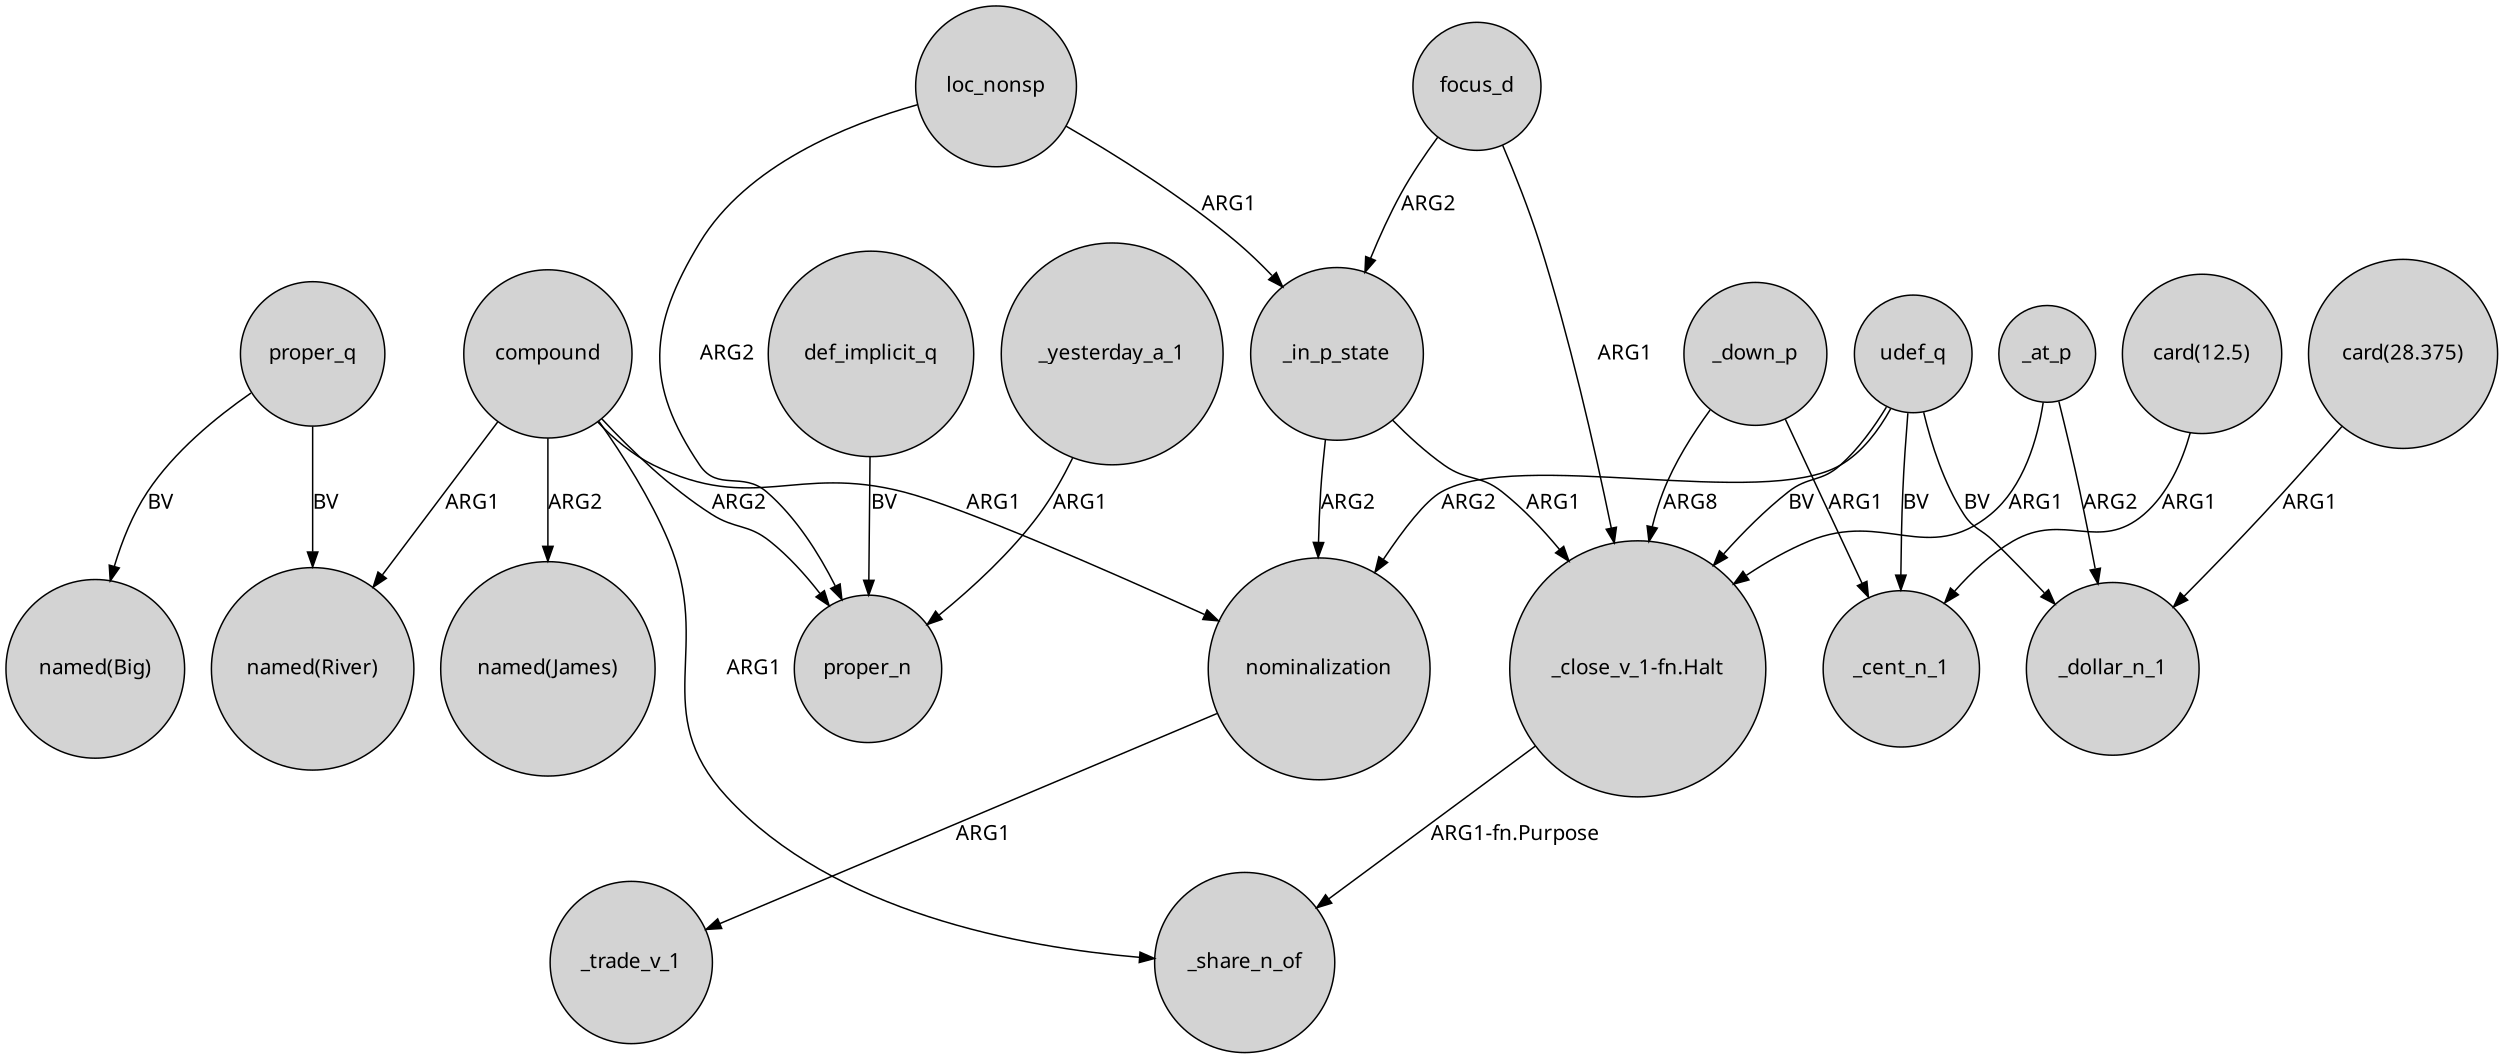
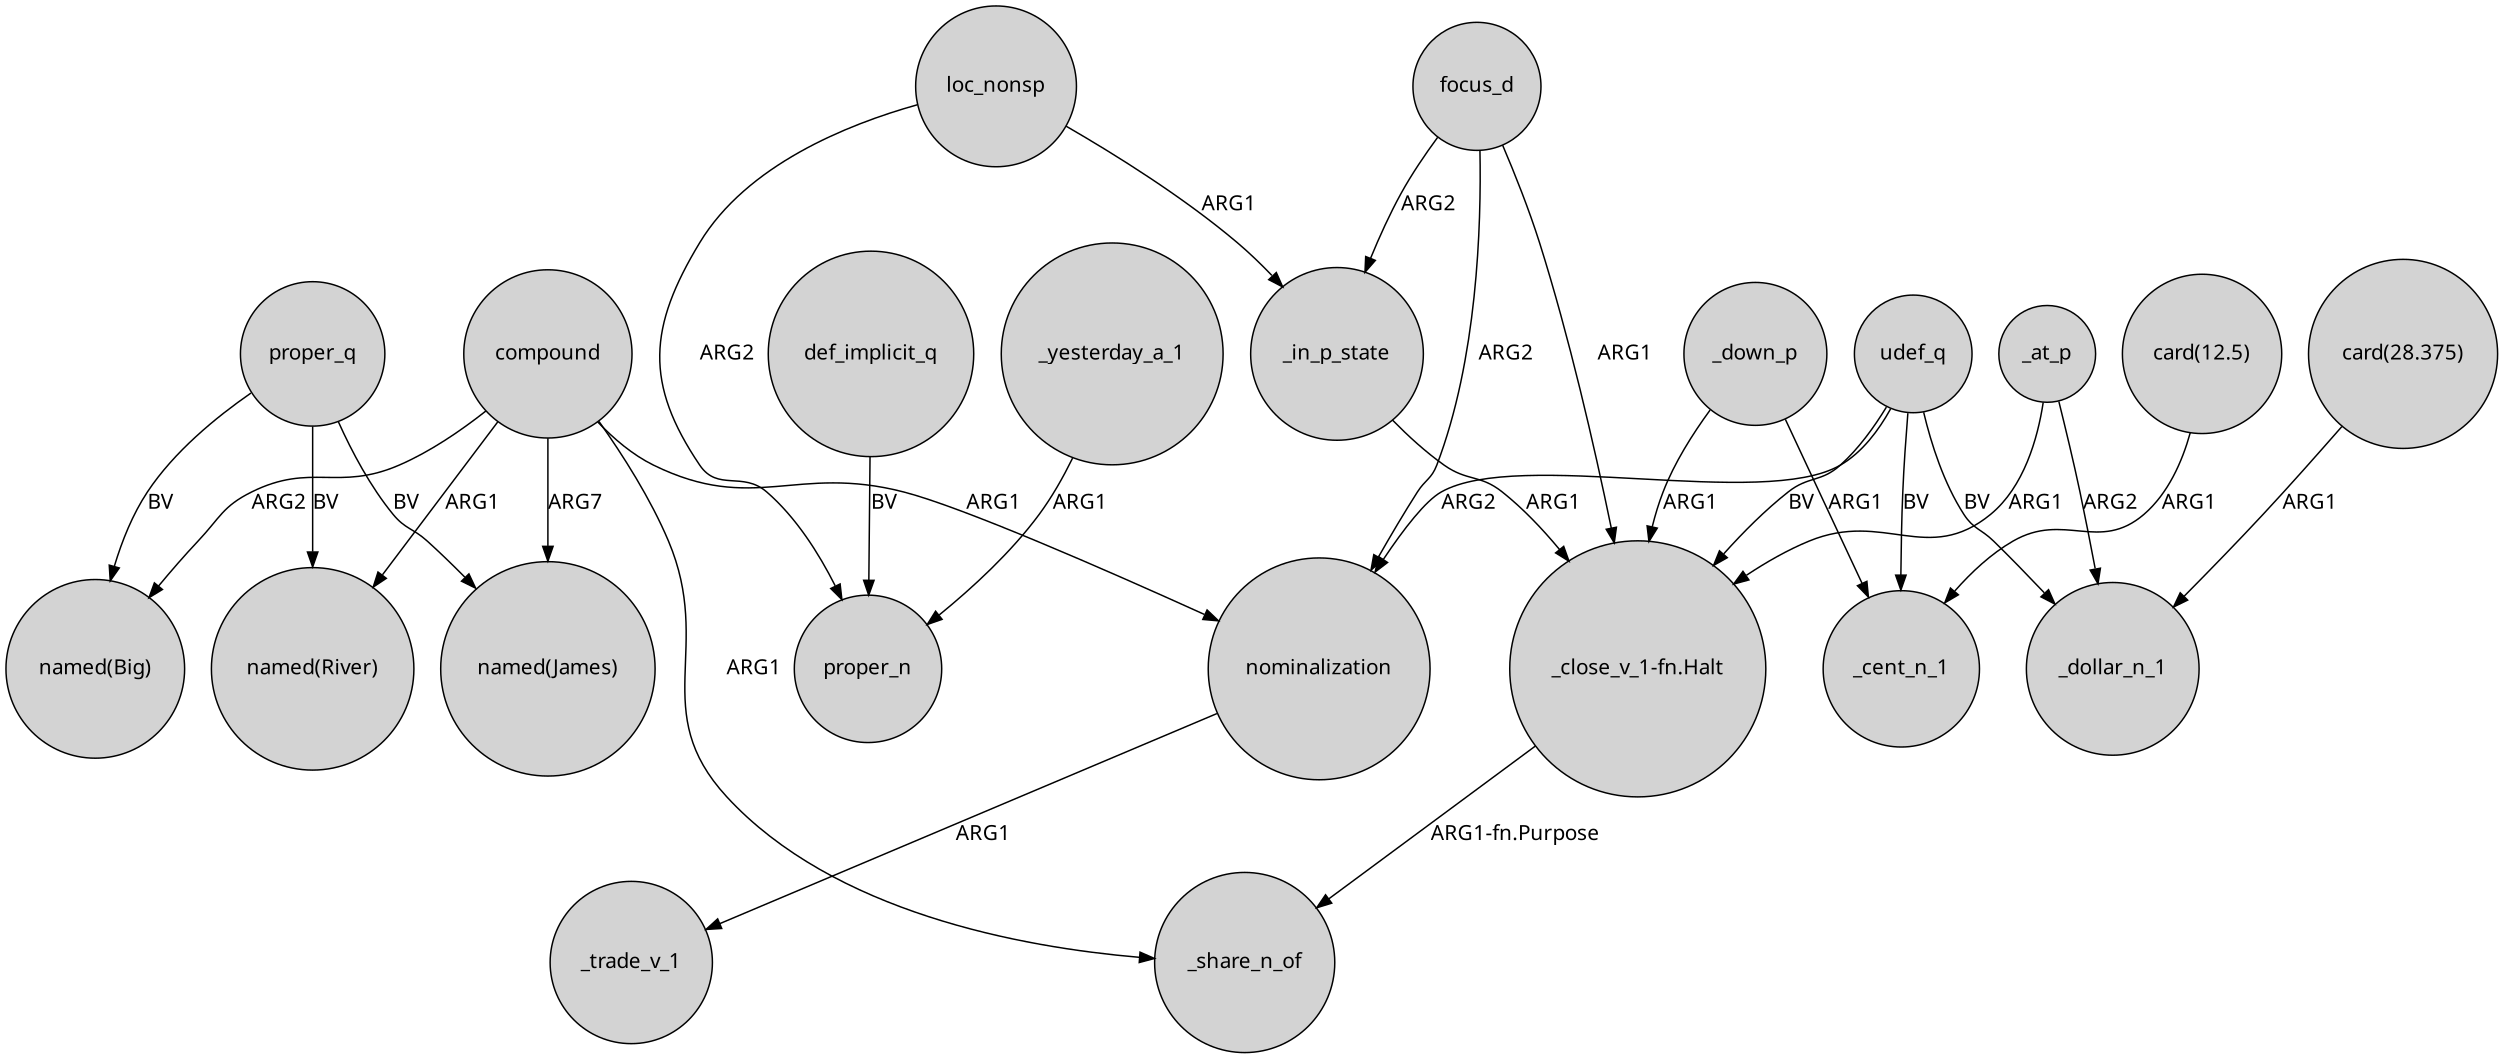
edge "_in_p_state" -> "nominalization": now "focus_d" -> "nominalization"
edge "compound" -> "named(James)": label "ARG2" -> "ARG7"
edge "_down_p" -> "_close_v_1-fn.Halt": label "ARG8" -> "ARG1"
edge "proper_q" -> "named(James)": added, label "BV"
edge "compound" -> "proper_n": now "compound" -> "named(Big)"
